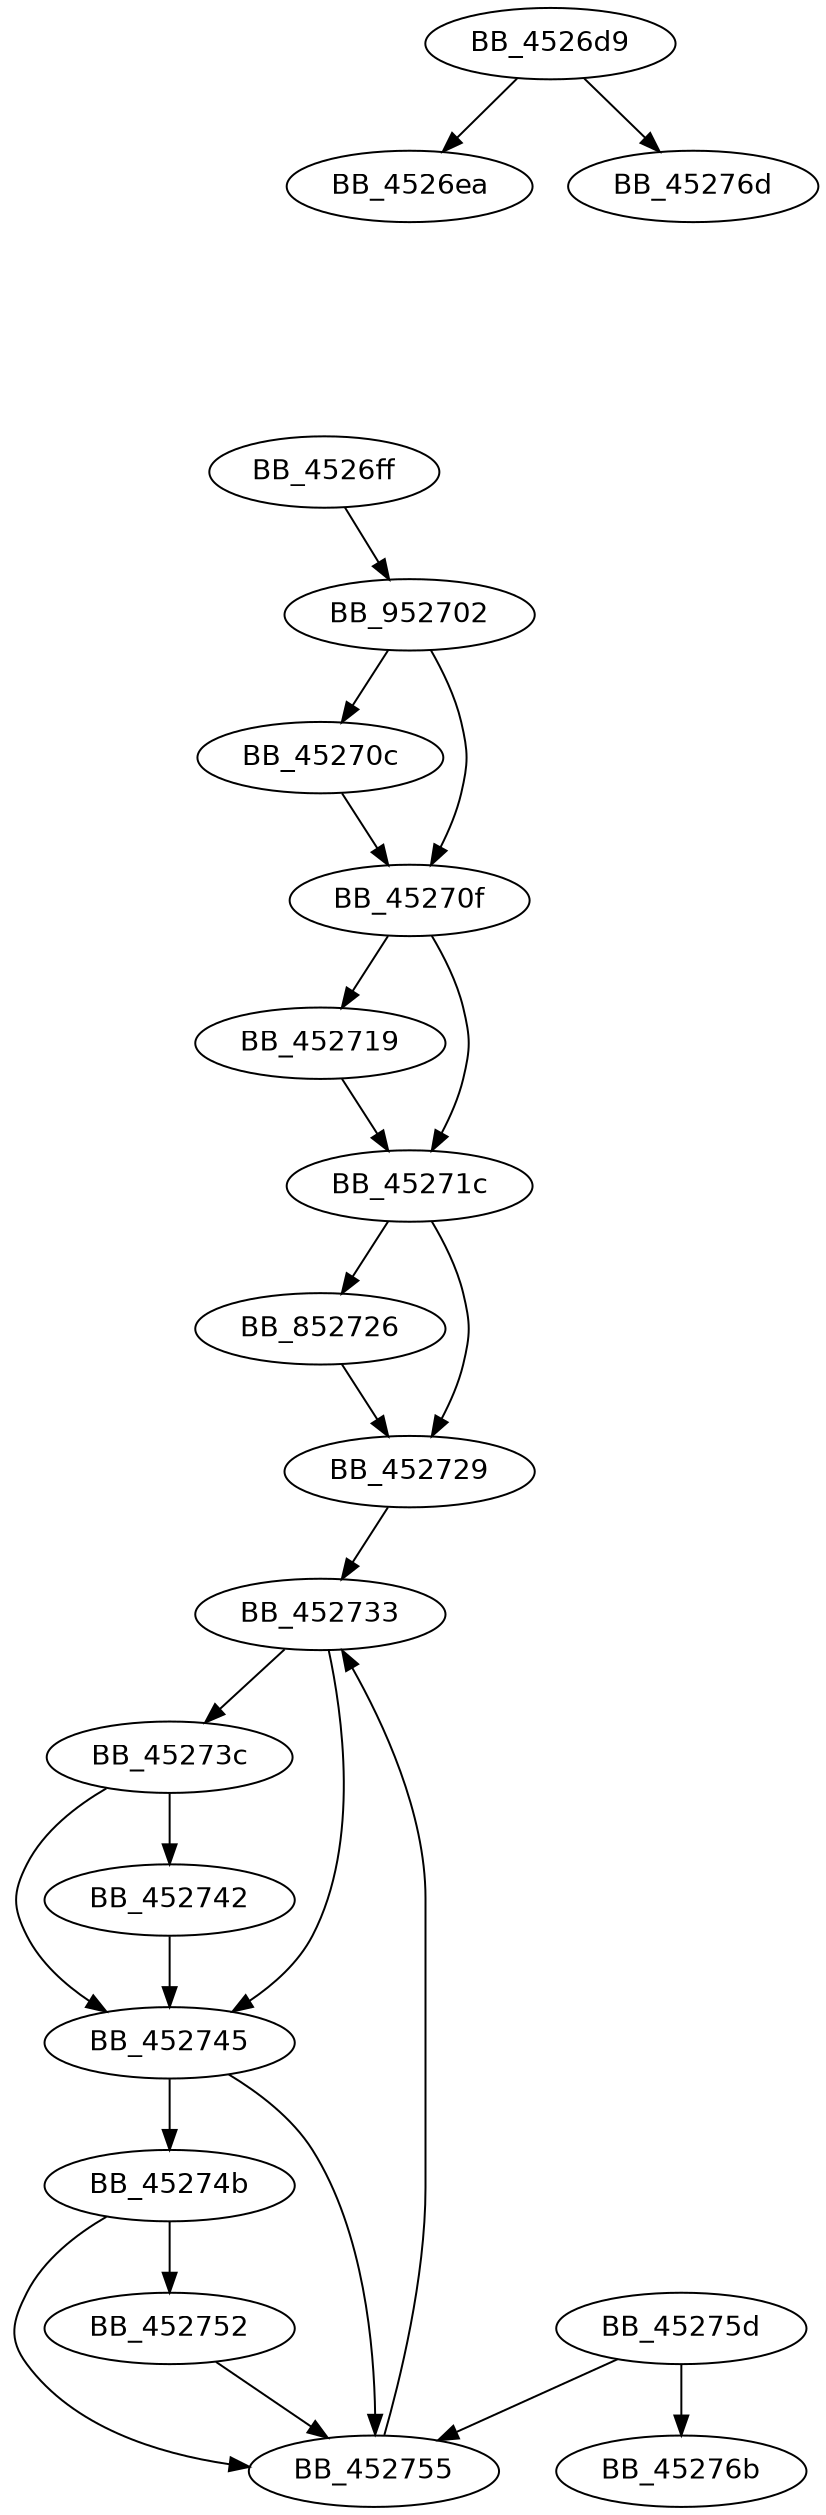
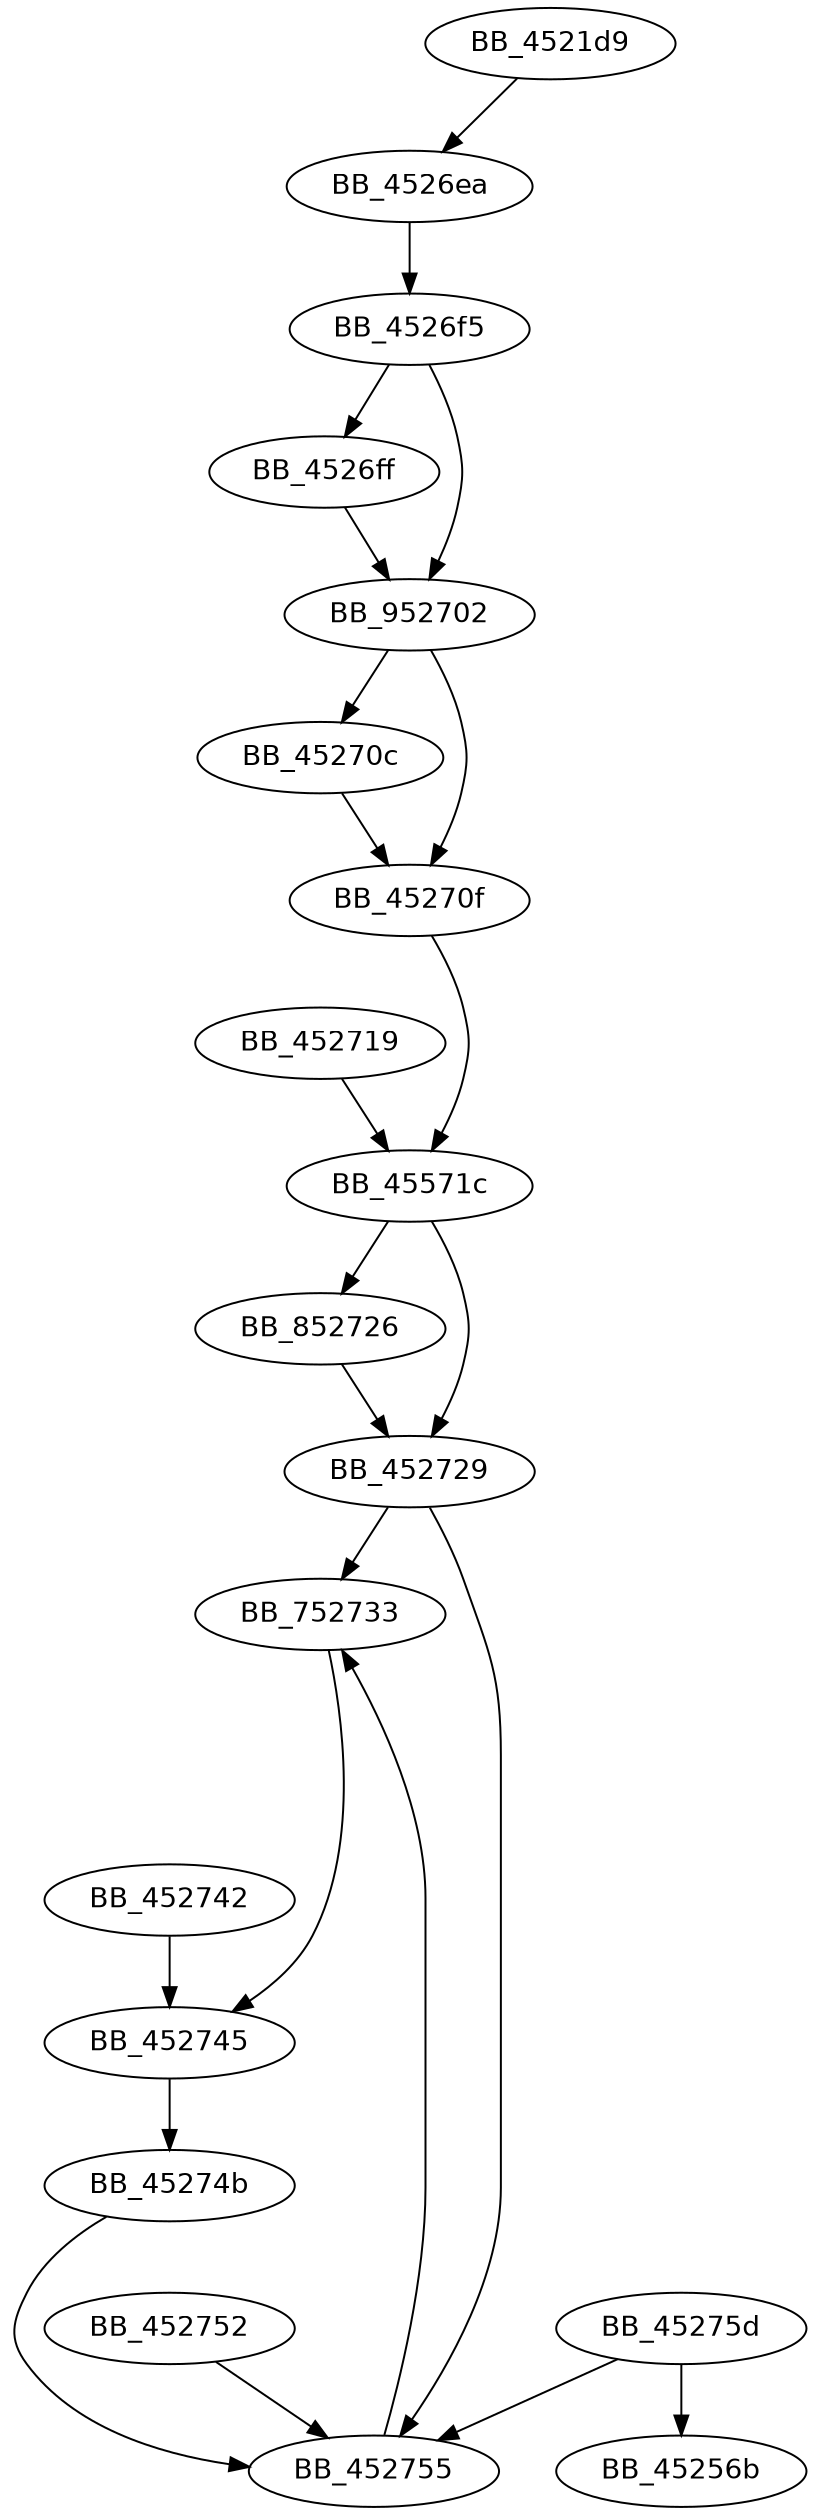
node "BB_4526d9": label "BB_4526d9" -> "BB_4521d9"
node "BB_45276d": removed
node "BB_4526f5": added
edge "BB_45270f" -> "BB_452719": removed
node "BB_45271c": label "BB_45271c" -> "BB_45571c"
node "BB_452733": label "BB_452733" -> "BB_752733"
node "BB_45273c": removed
edge "BB_452745" -> "BB_452755": now "BB_452729" -> "BB_452755"
edge "BB_45274b" -> "BB_452752": removed
node "BB_45276b": label "BB_45276b" -> "BB_45256b"
